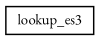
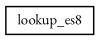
node "lookup_es3": label "lookup_es3" -> "lookup_es8"
